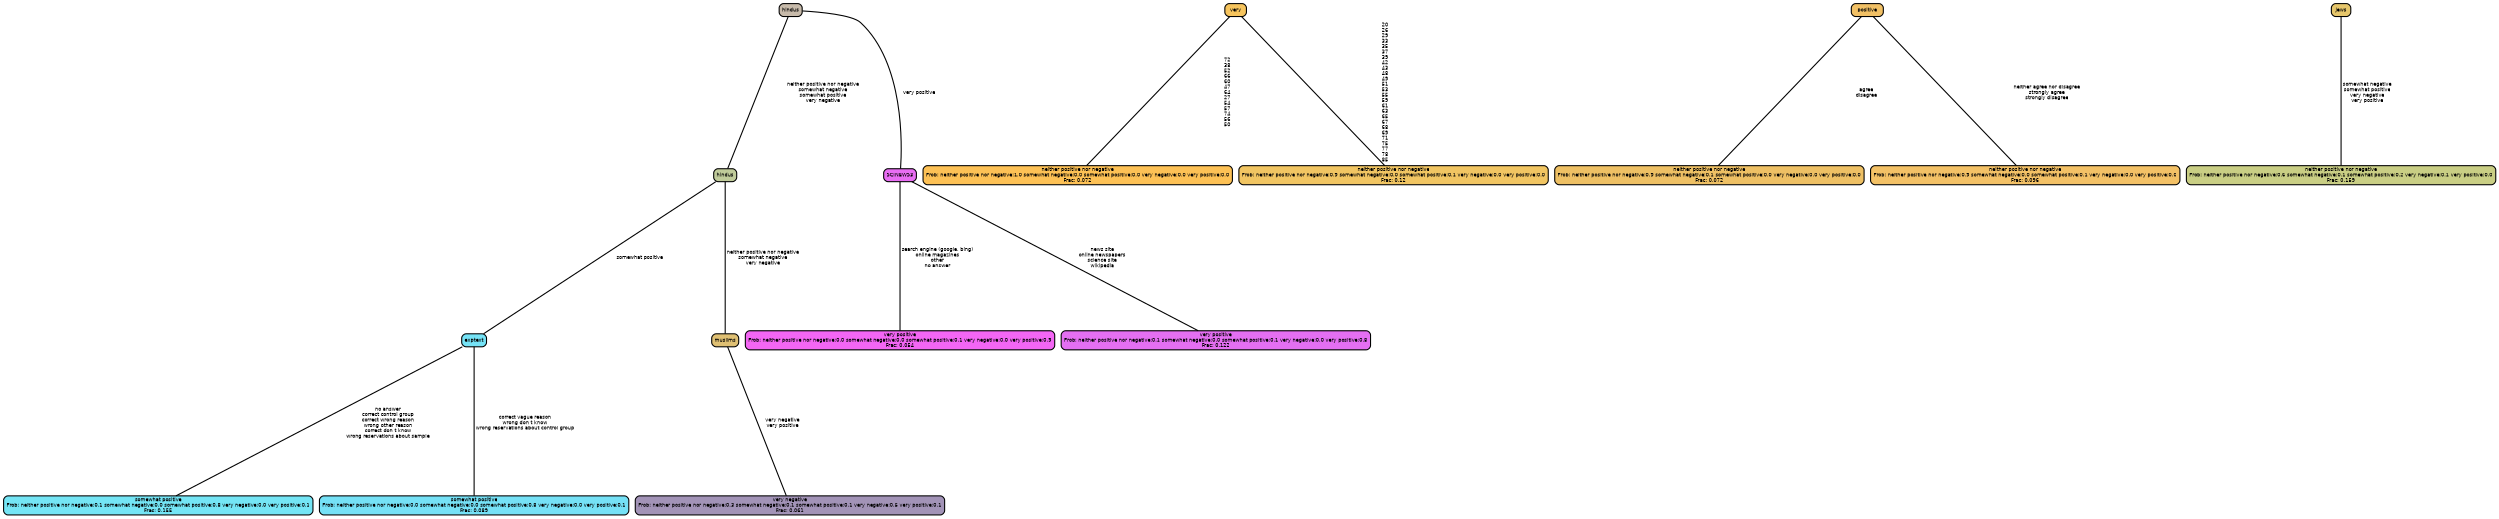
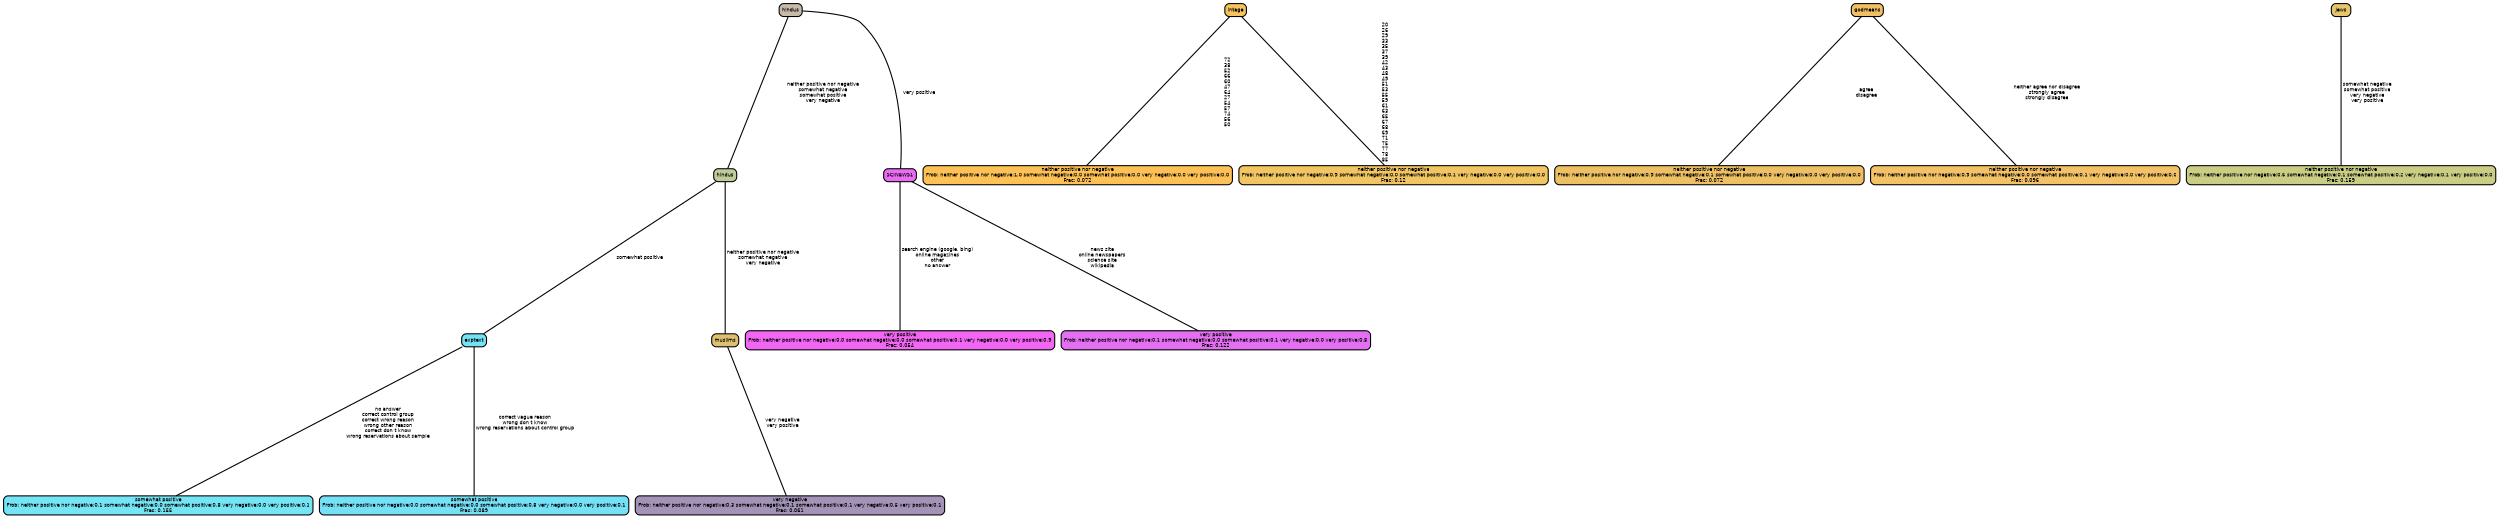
node "very": label "very" -> "intage"
node "positive": label "positive" -> "godmeans"
node "SCINEWS3": label "SCINEWS3" -> "SCINEWS1"
